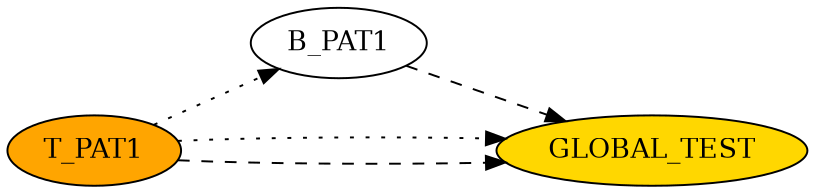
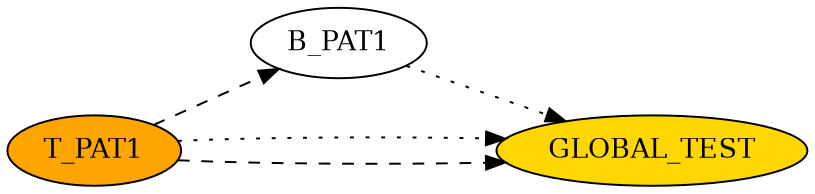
edge "B_PAT1" -> "GLOBAL_TEST": style dashed -> dotted
edge "T_PAT1" -> "B_PAT1": style dotted -> dashed
